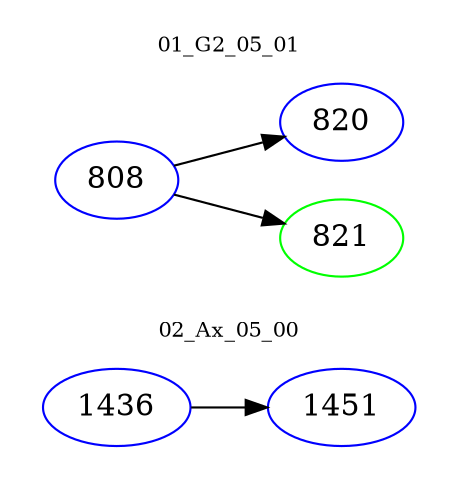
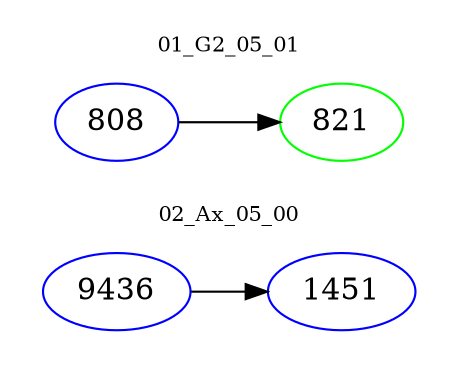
node "820": removed
node "1436": label "1436" -> "9436"
